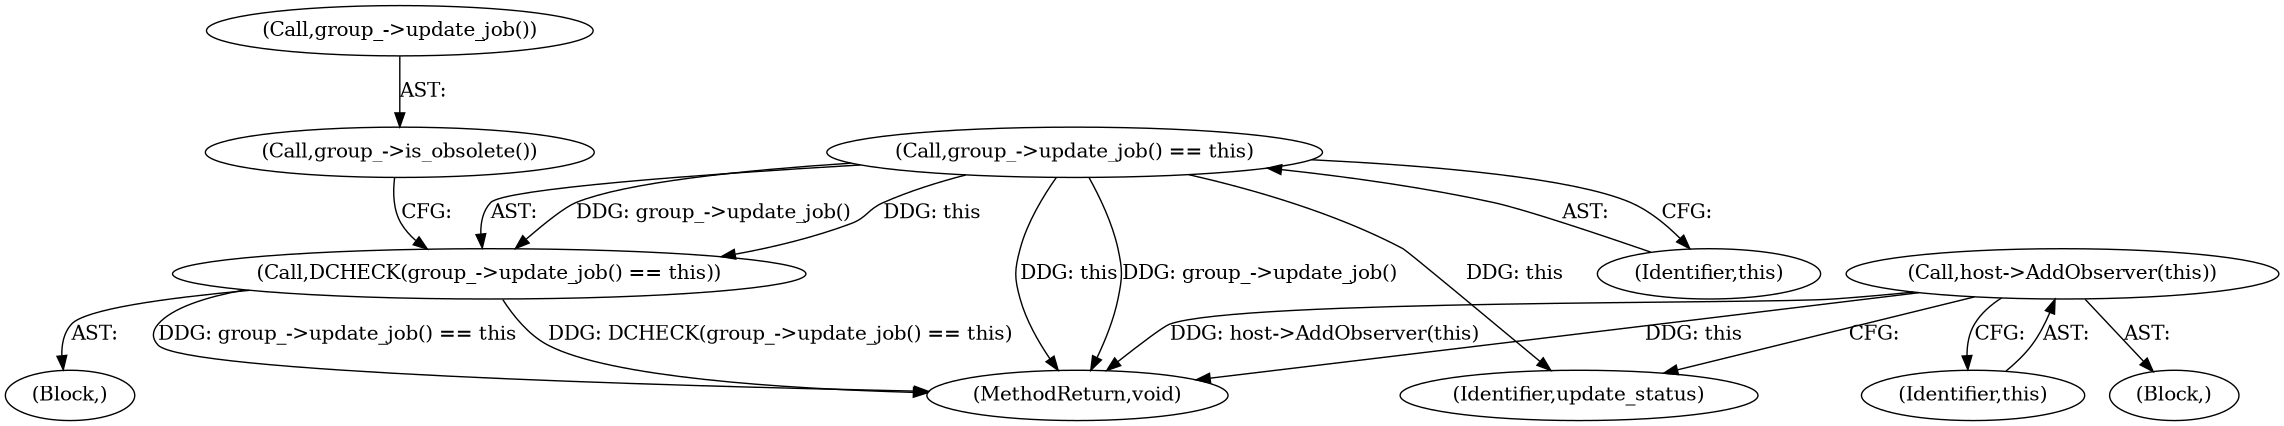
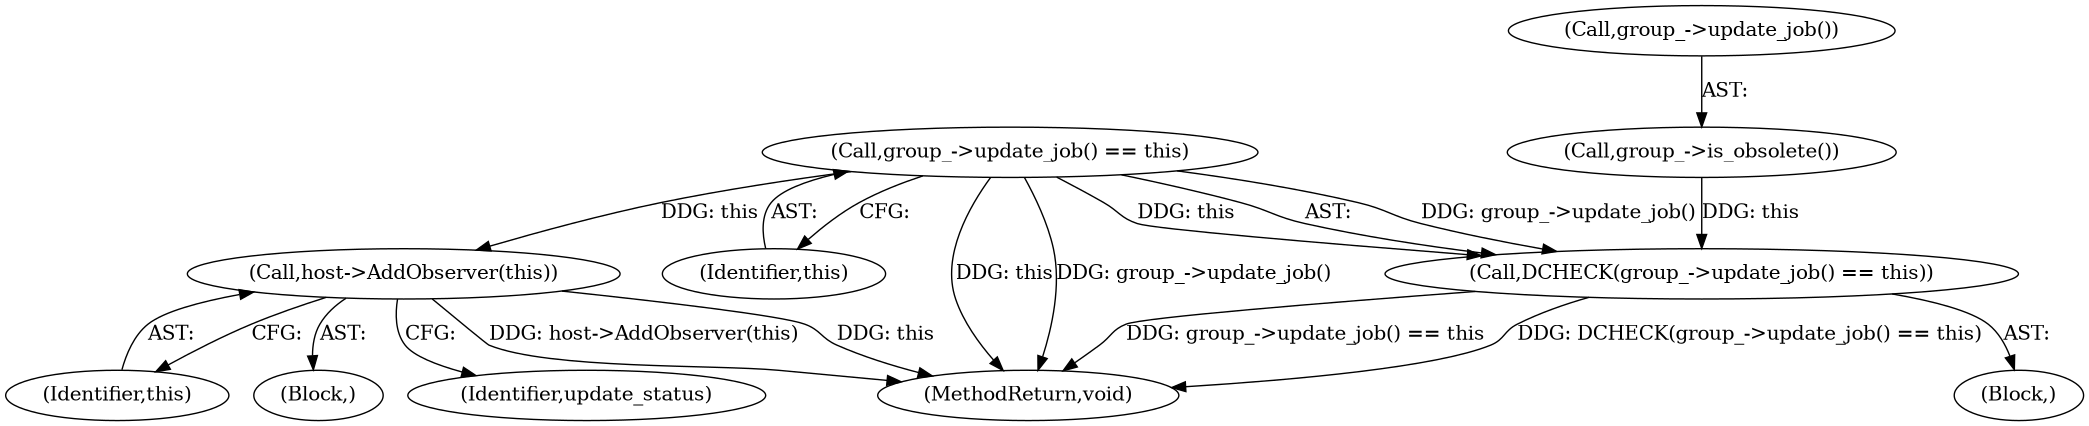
edge "(Call,group_->is_obsolete())" -> "(Call,DCHECK(group_->update_job() == this))": label "CFG: " -> "DDG: this"
edge "(Call,group_->update_job() == this)" -> "(Identifier,update_status)": now "(Call,group_->update_job() == this)" -> "(Call,host->AddObserver(this))"
